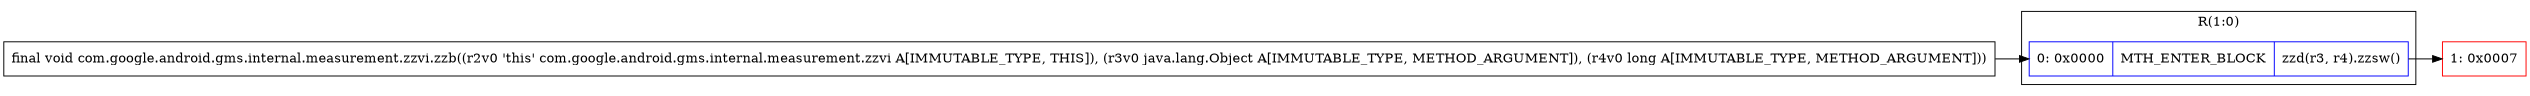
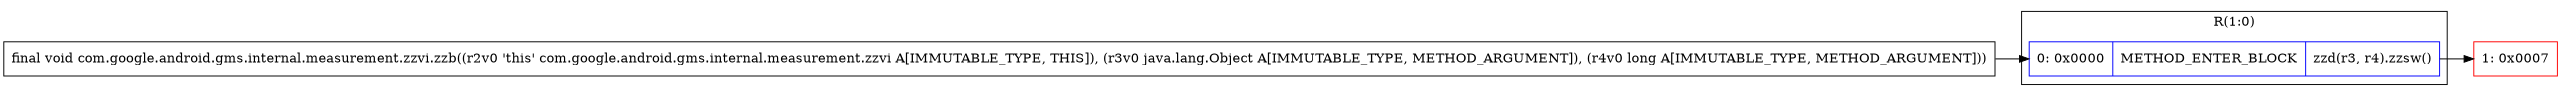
node "0: 0x0000": text "MTH_ENTER_BLOCK" -> "METHOD_ENTER_BLOCK"
